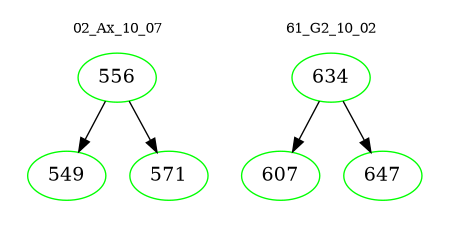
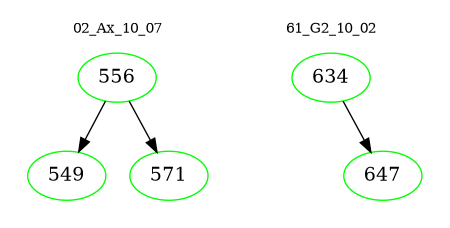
node "607": removed
